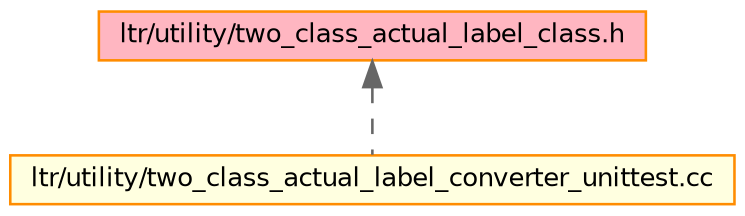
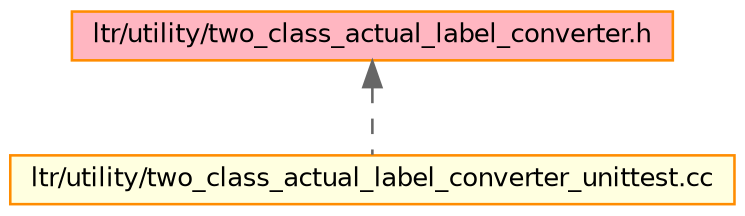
node "ltr/utility/two_class_actual_label_class.h": label "ltr/utility/two_class_actual_label_class.h" -> "ltr/utility/two_class_actual_label_converter.h"
